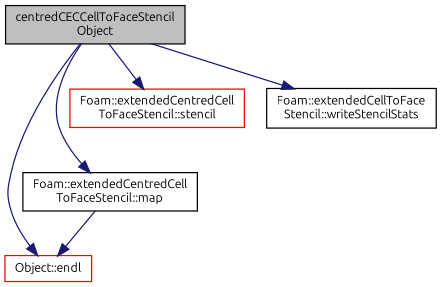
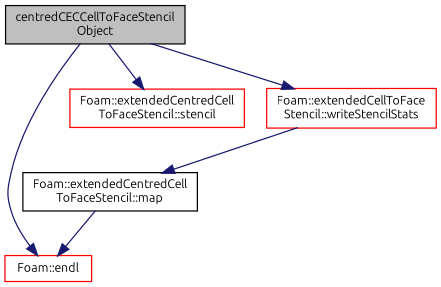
edge "centredCECCellToFaceStencil Object" -> "Foam::extendedCentredCell ToFaceStencil::map": now "Foam::extendedCellToFace Stencil::writeStencilStats" -> "Foam::extendedCentredCell ToFaceStencil::map"
node "Foam::extendedCellToFace Stencil::writeStencilStats": color black -> red
node "Object::endl": label "Object::endl" -> "Foam::endl"
